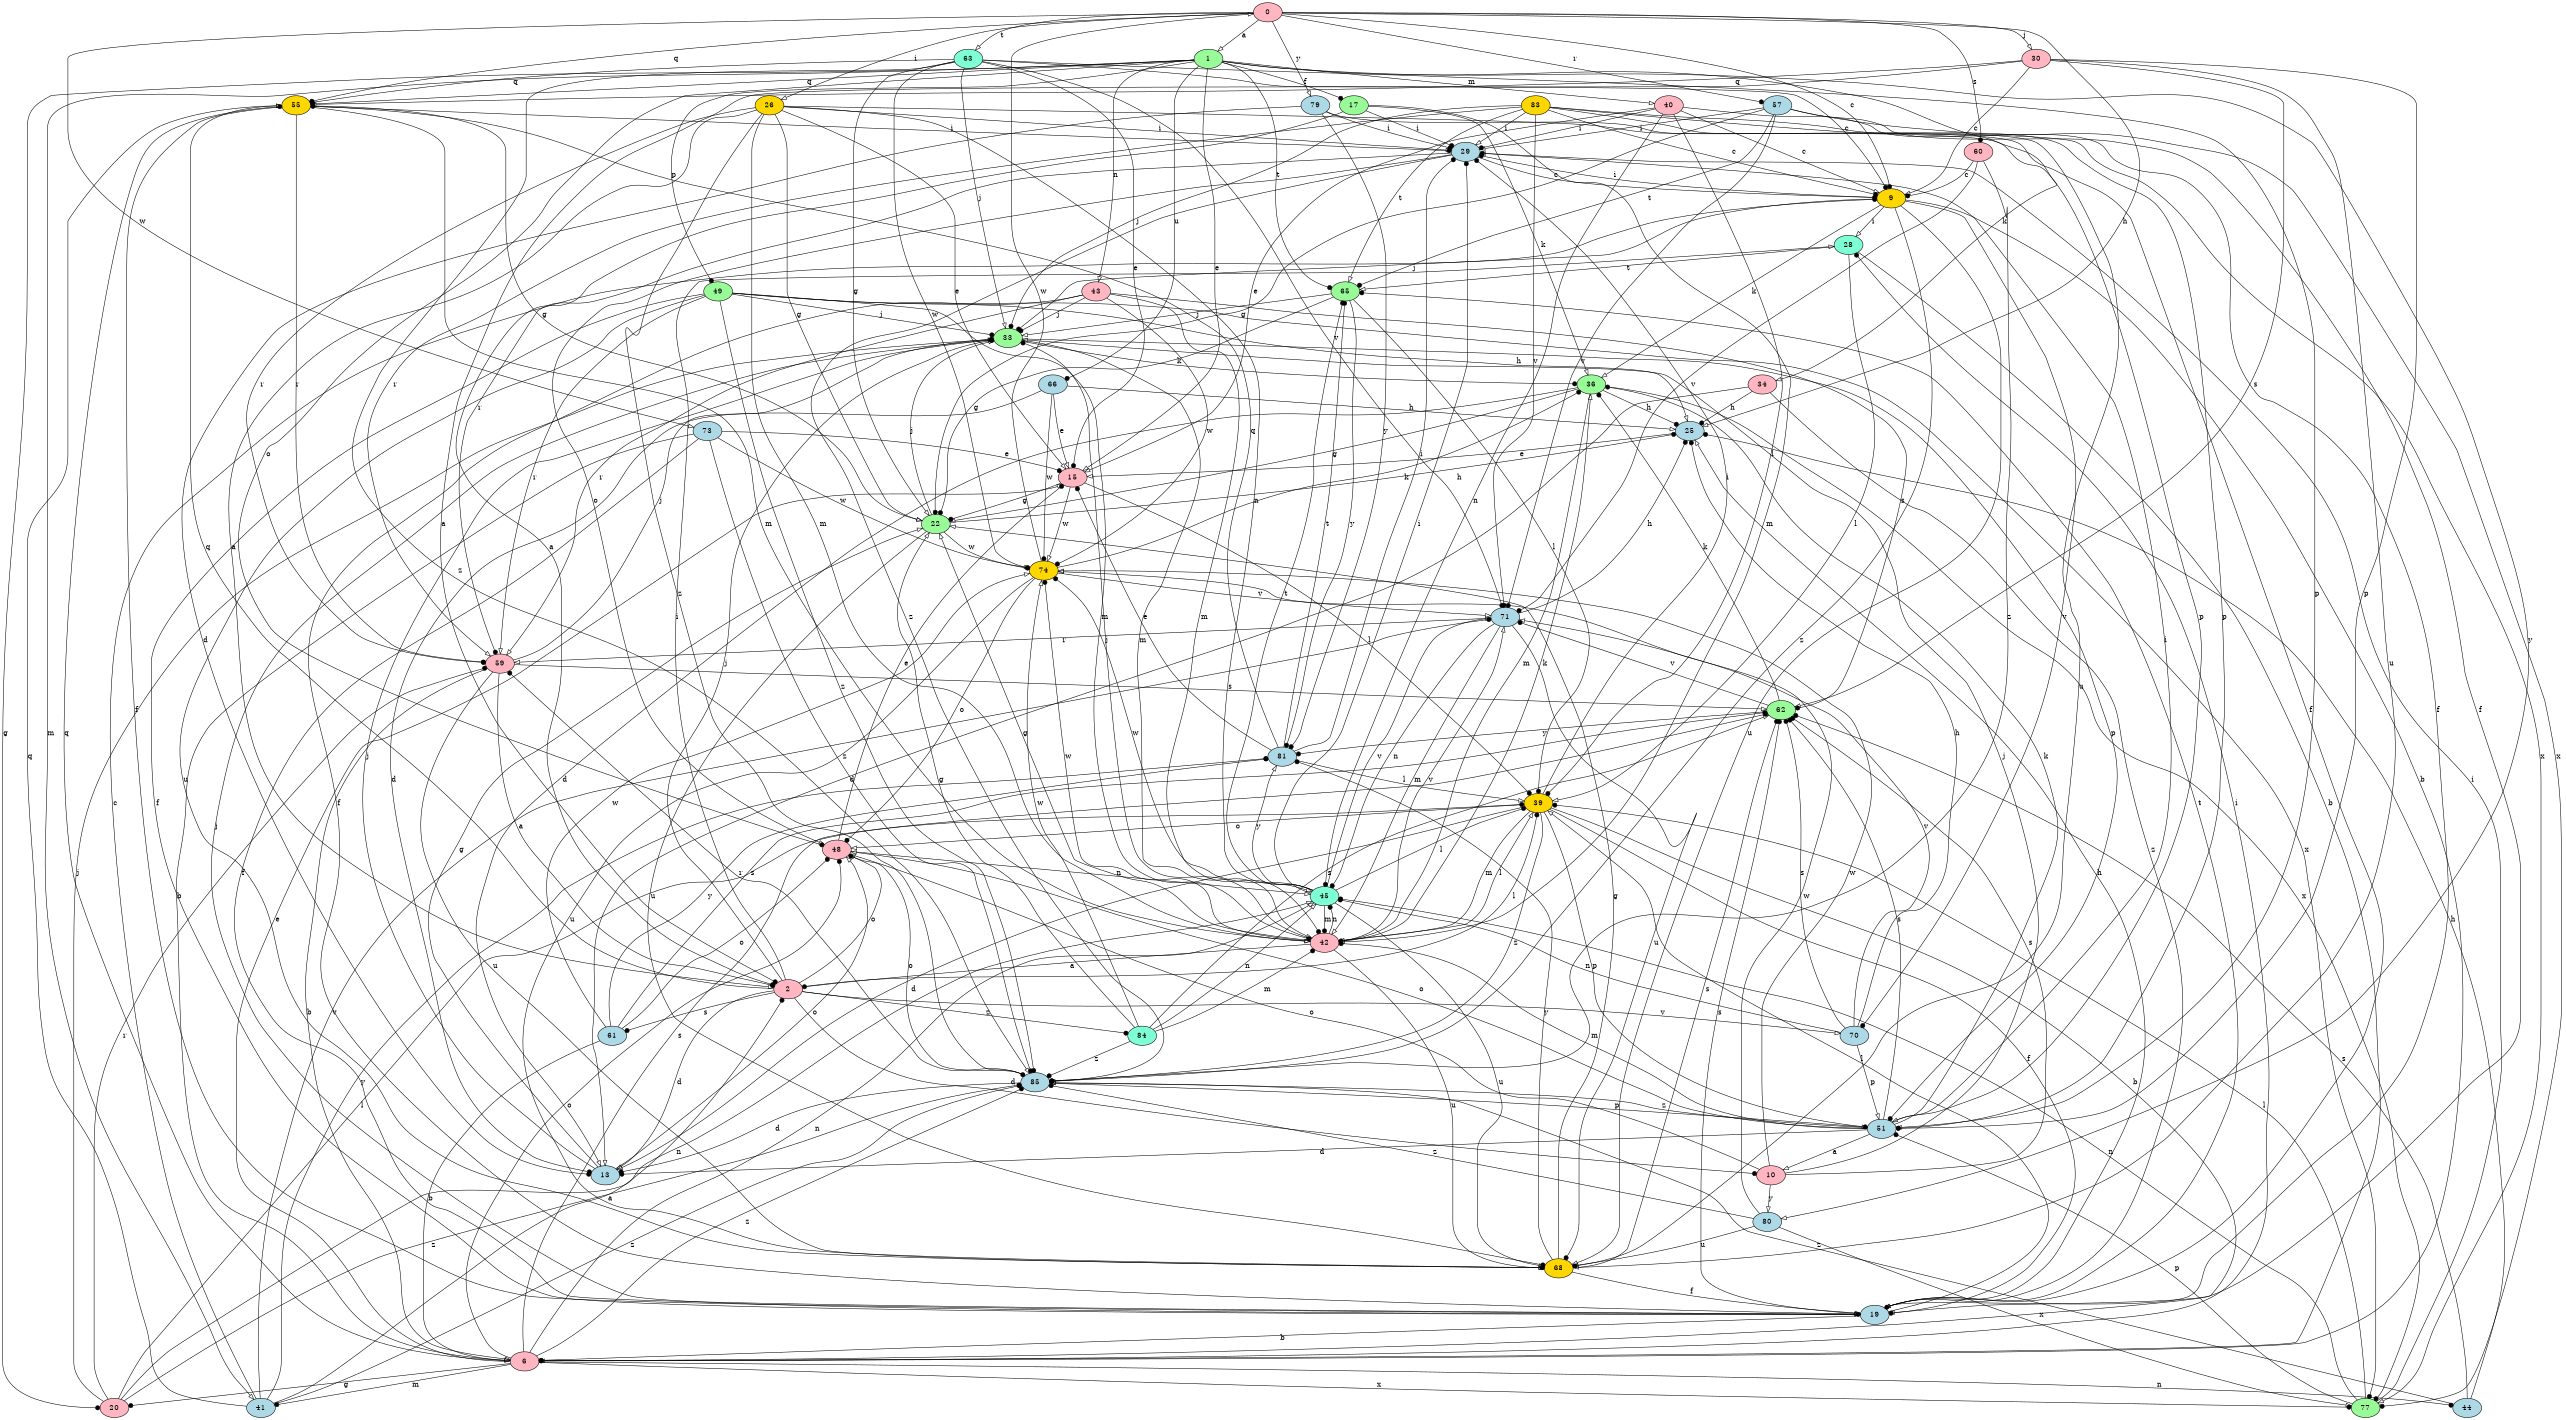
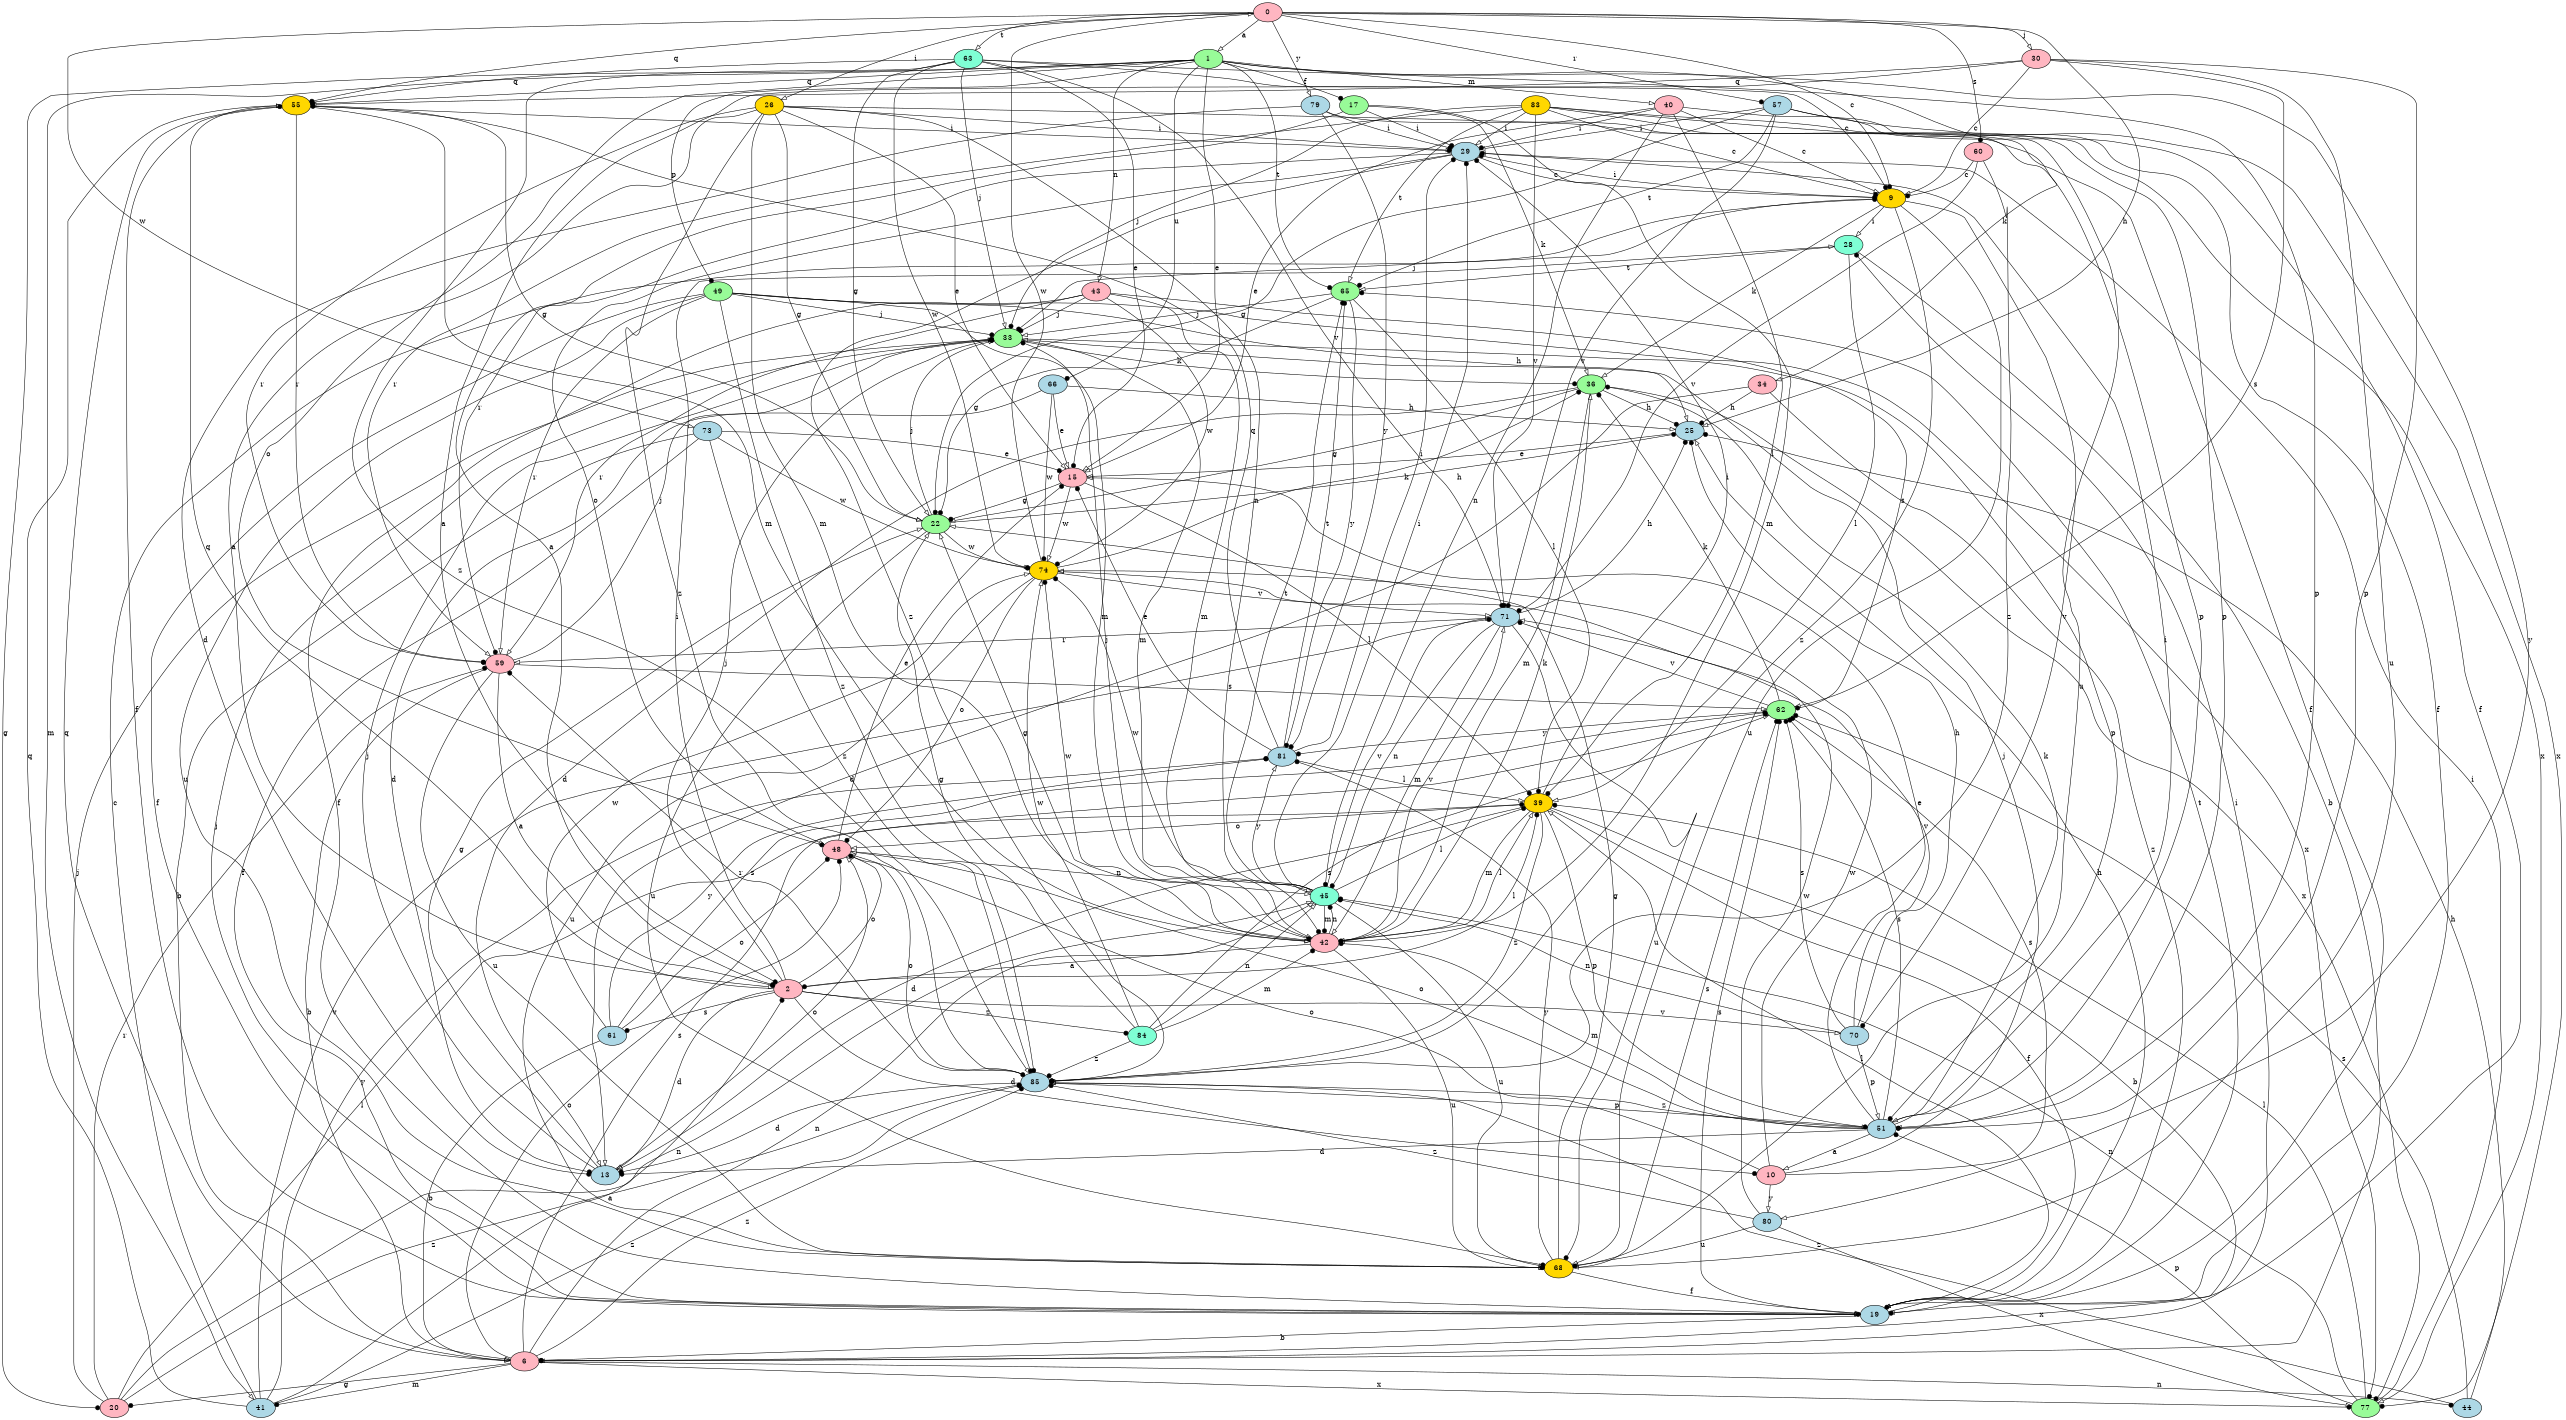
edge "6" -> "15": now "51" -> "15"
edge "9" -> "6": removed, label "b"
